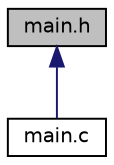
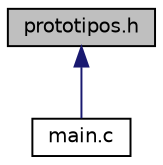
node "main.h": label "main.h" -> "prototipos.h"
